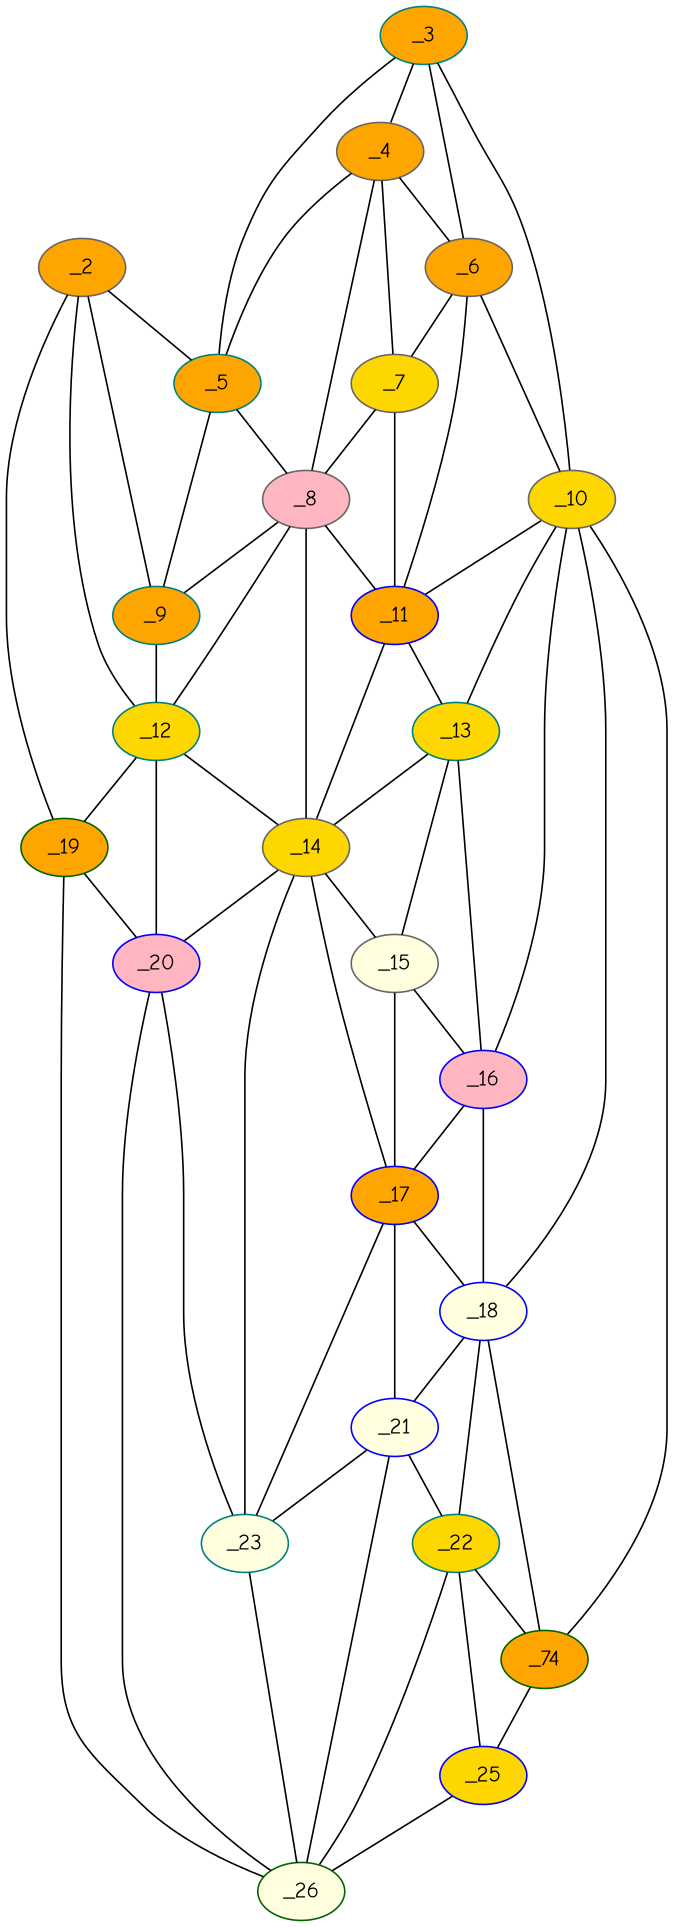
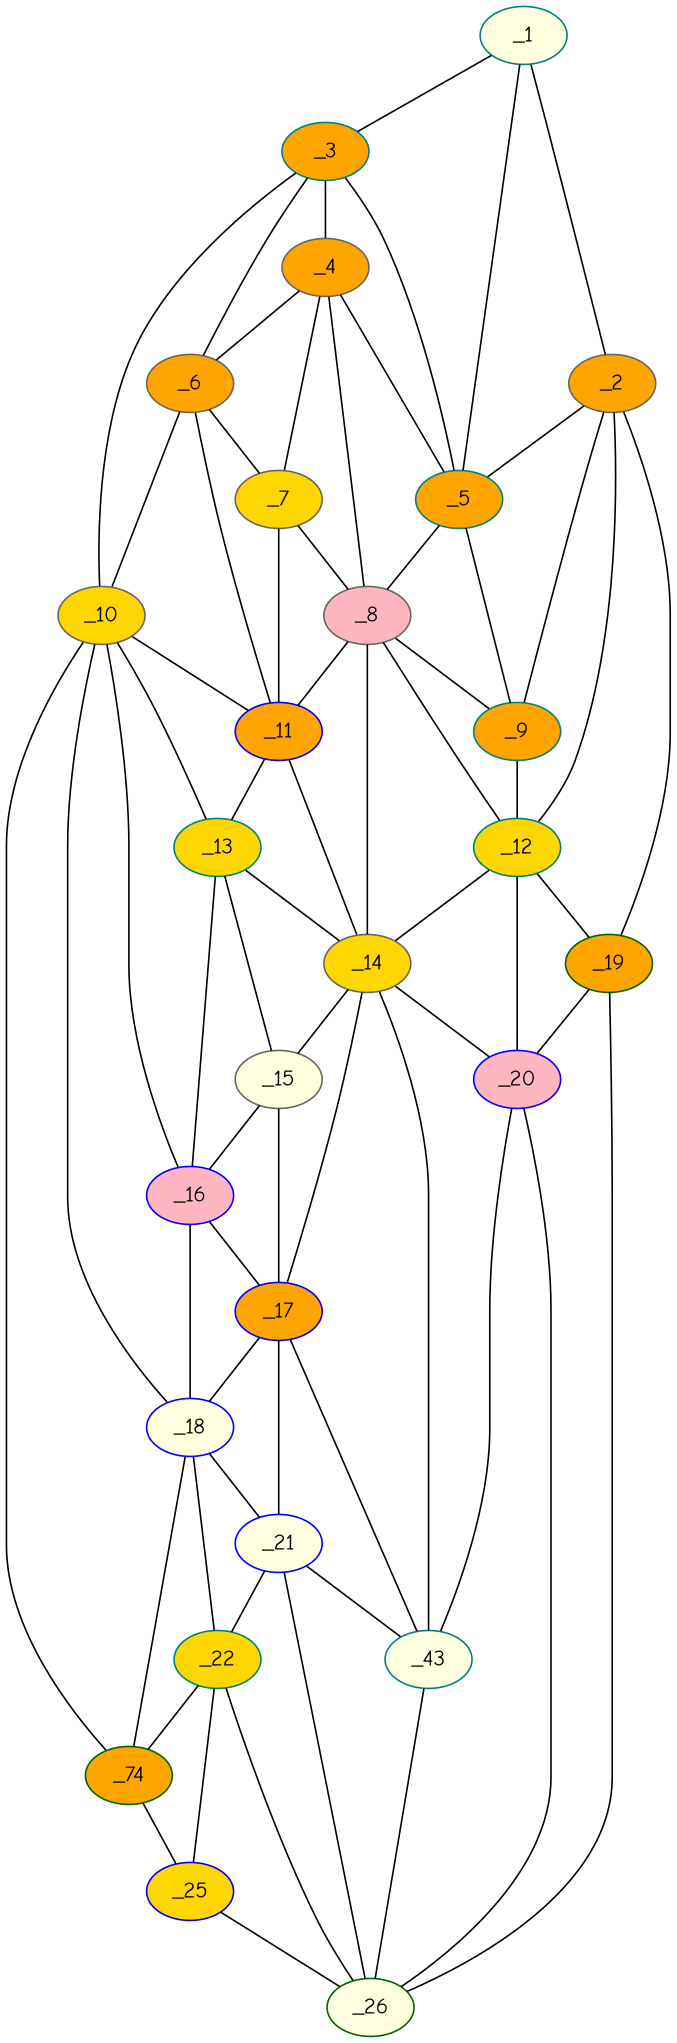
node "_1": added
node "_23": label "_23" -> "_43"
